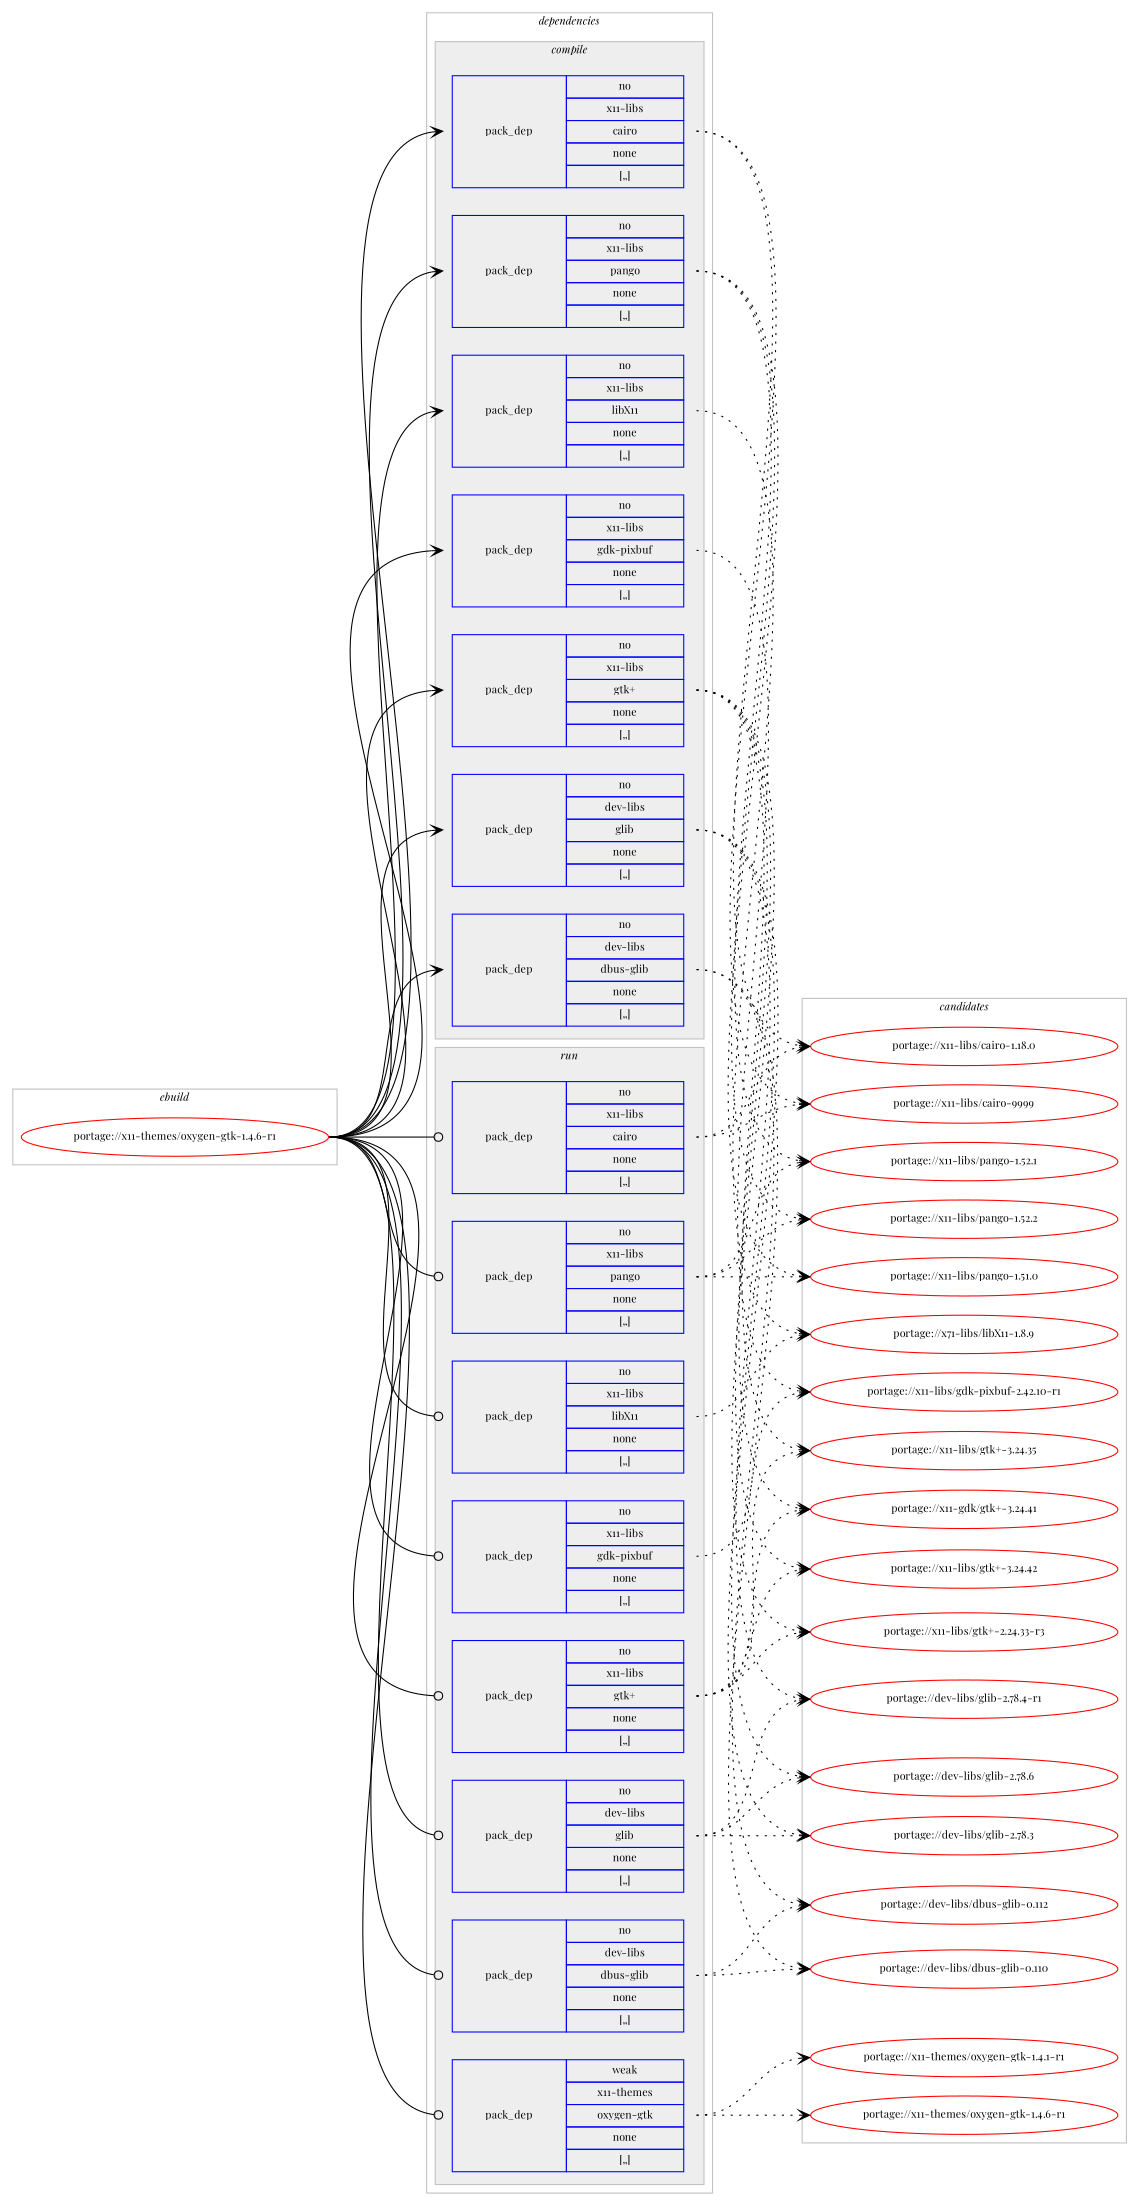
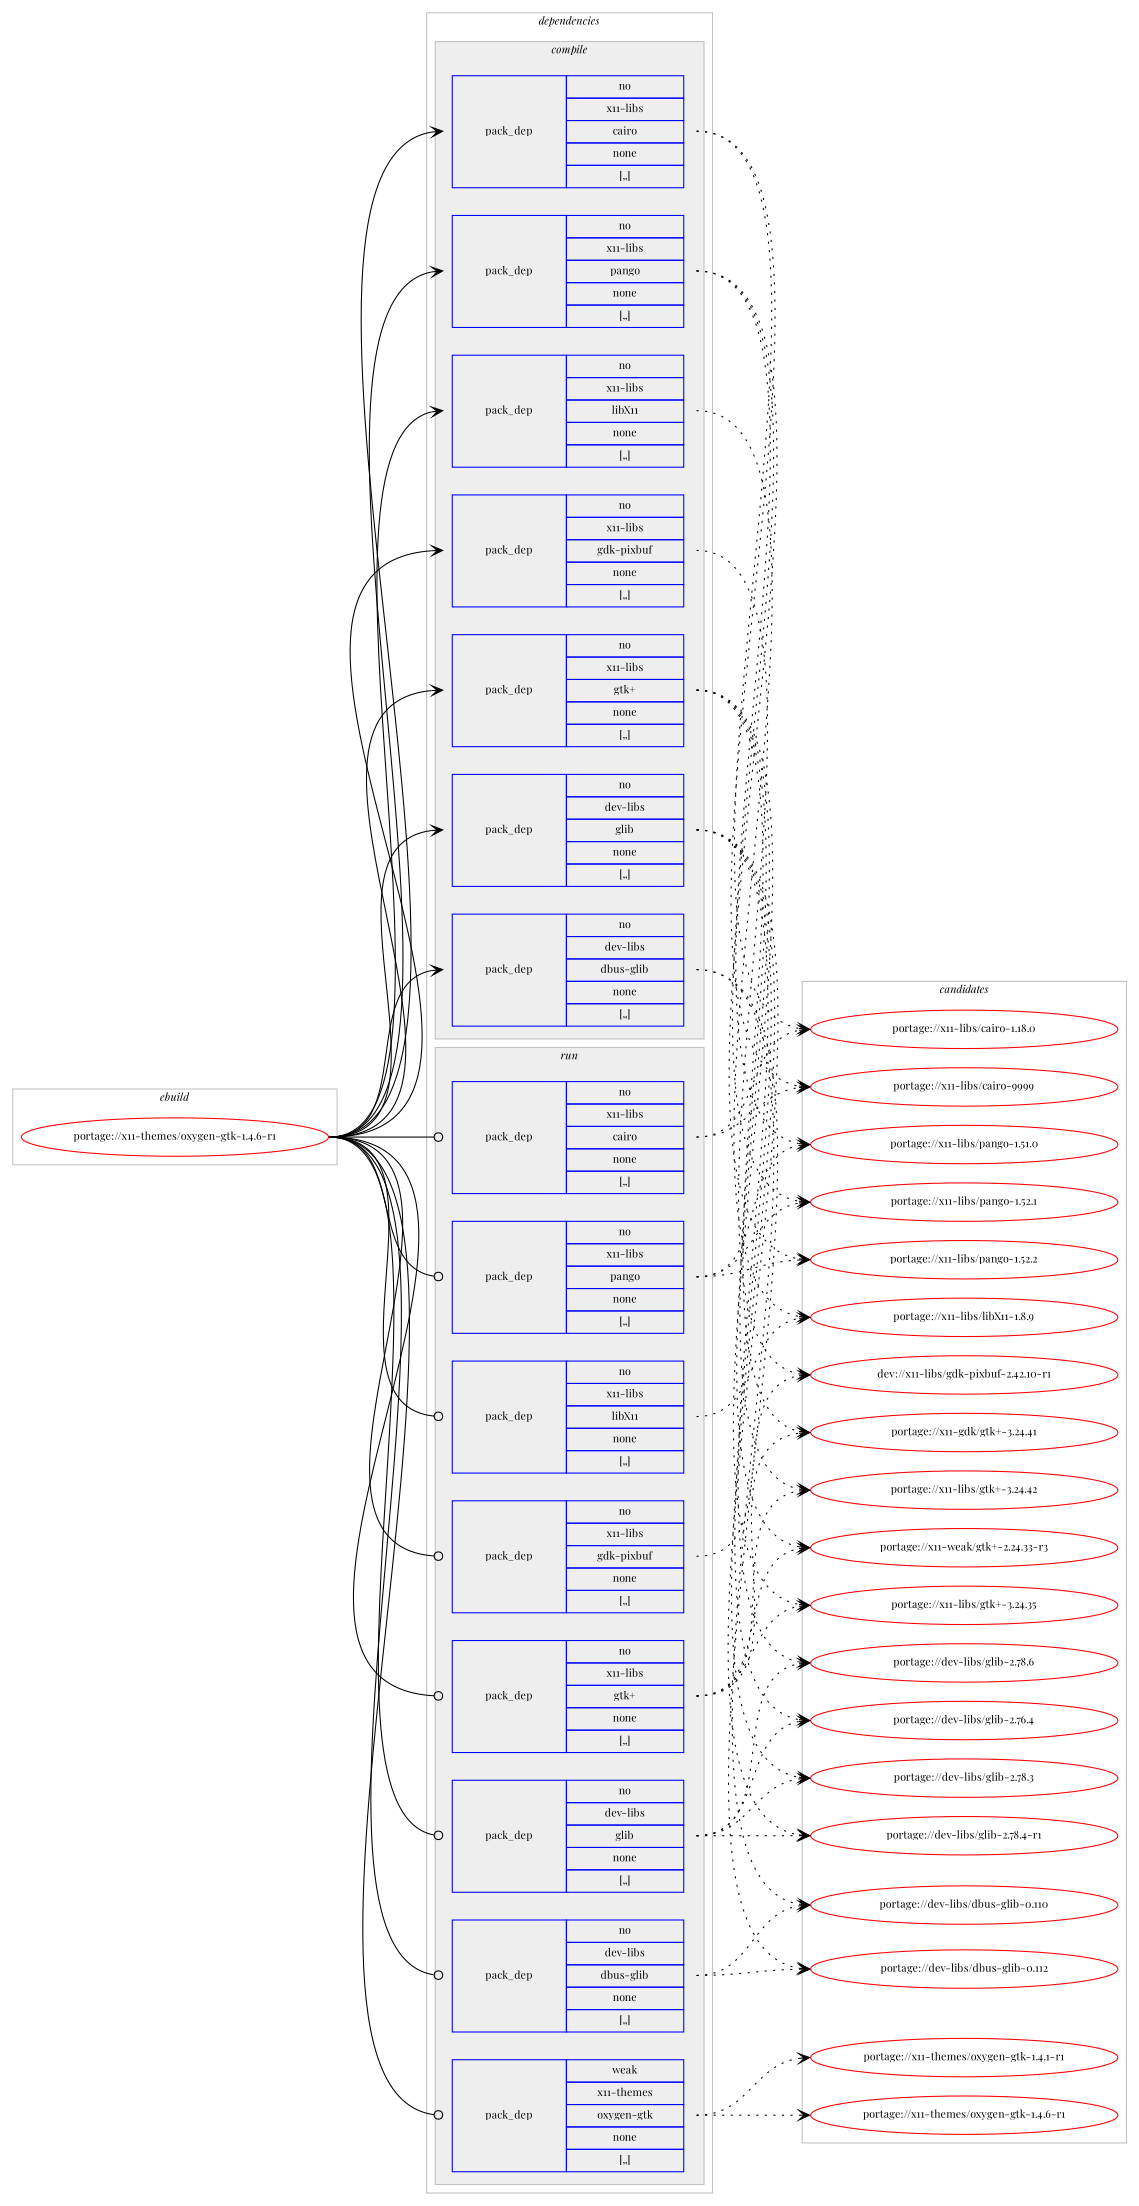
node "portage://x71-libs/libX11-1.8.9": label "portage://x71-libs/libX11-1.8.9" -> "portage://x11-libs/libX11-1.8.9"
node "portage://x11-libs/gdk-pixbuf-2.42.10-r1": label "portage://x11-libs/gdk-pixbuf-2.42.10-r1" -> "dev://x11-libs/gdk-pixbuf-2.42.10-r1"
node "portage://x11-libs/gtk+-2.24.33-r3": label "portage://x11-libs/gtk+-2.24.33-r3" -> "portage://x11-weak/gtk+-2.24.33-r3"
node "portage://dev-libs/glib-2.76.4": added
